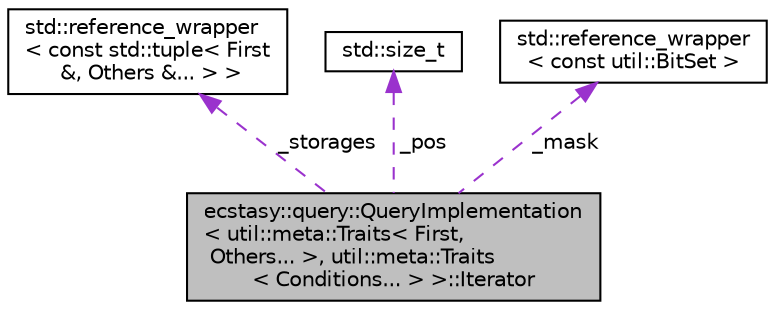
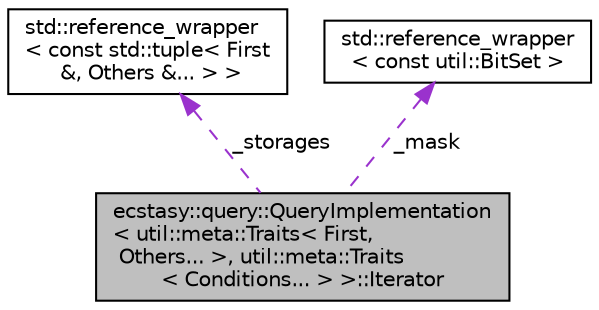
node "std::size_t": removed
